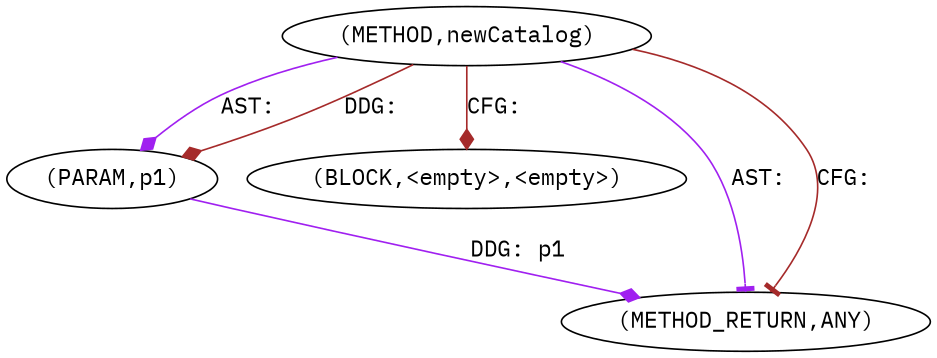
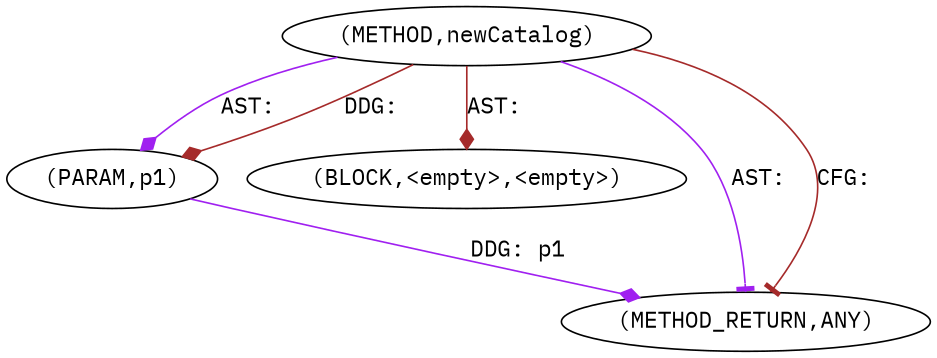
edge "(METHOD,newCatalog)" -> "(BLOCK,<empty>,<empty>)": label "CFG: " -> "AST: "
